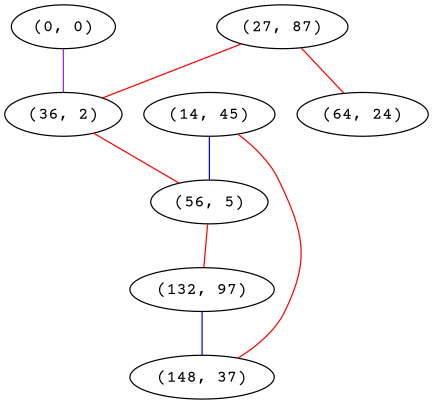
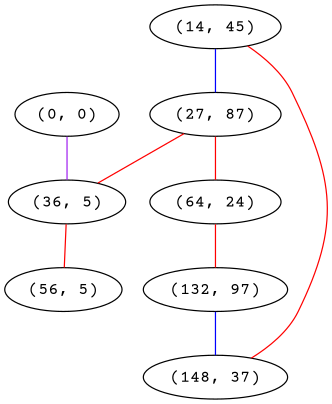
node "(36, 2)": label "(36, 2)" -> "(36, 5)"
edge "(14, 45)" -- "(56, 5)": now "(14, 45)" -- "(27, 87)"
edge "(56, 5)" -- "(132, 97)": now "(64, 24)" -- "(132, 97)"
